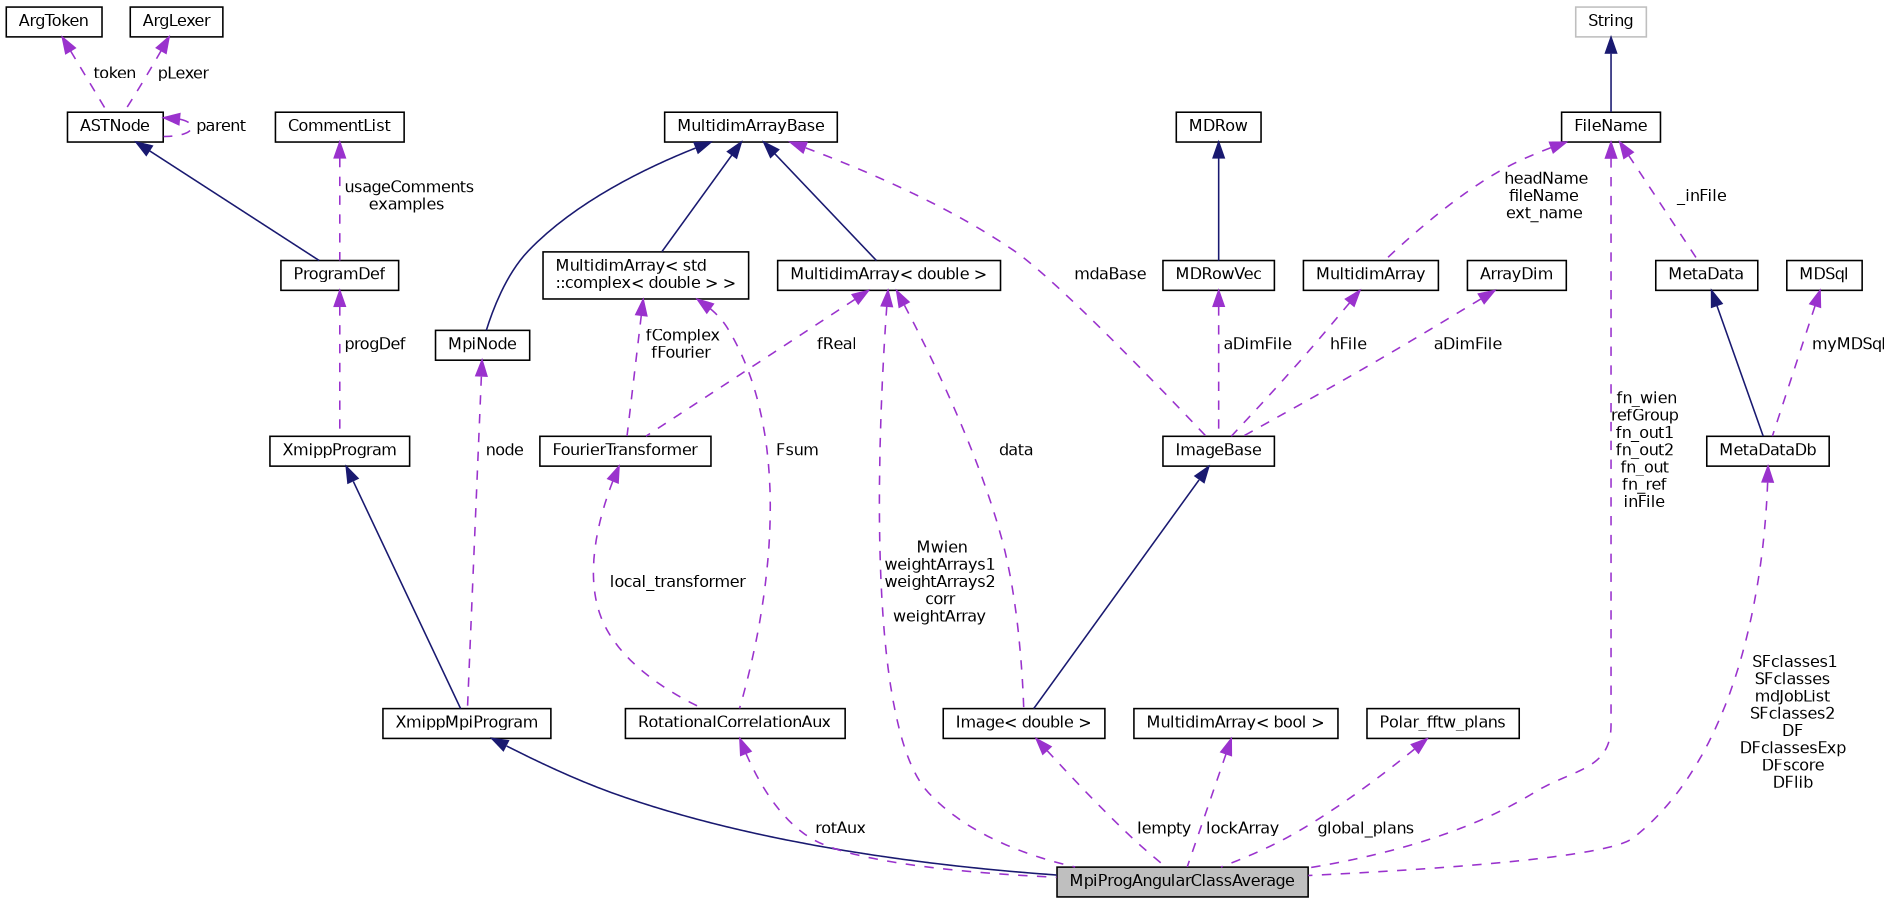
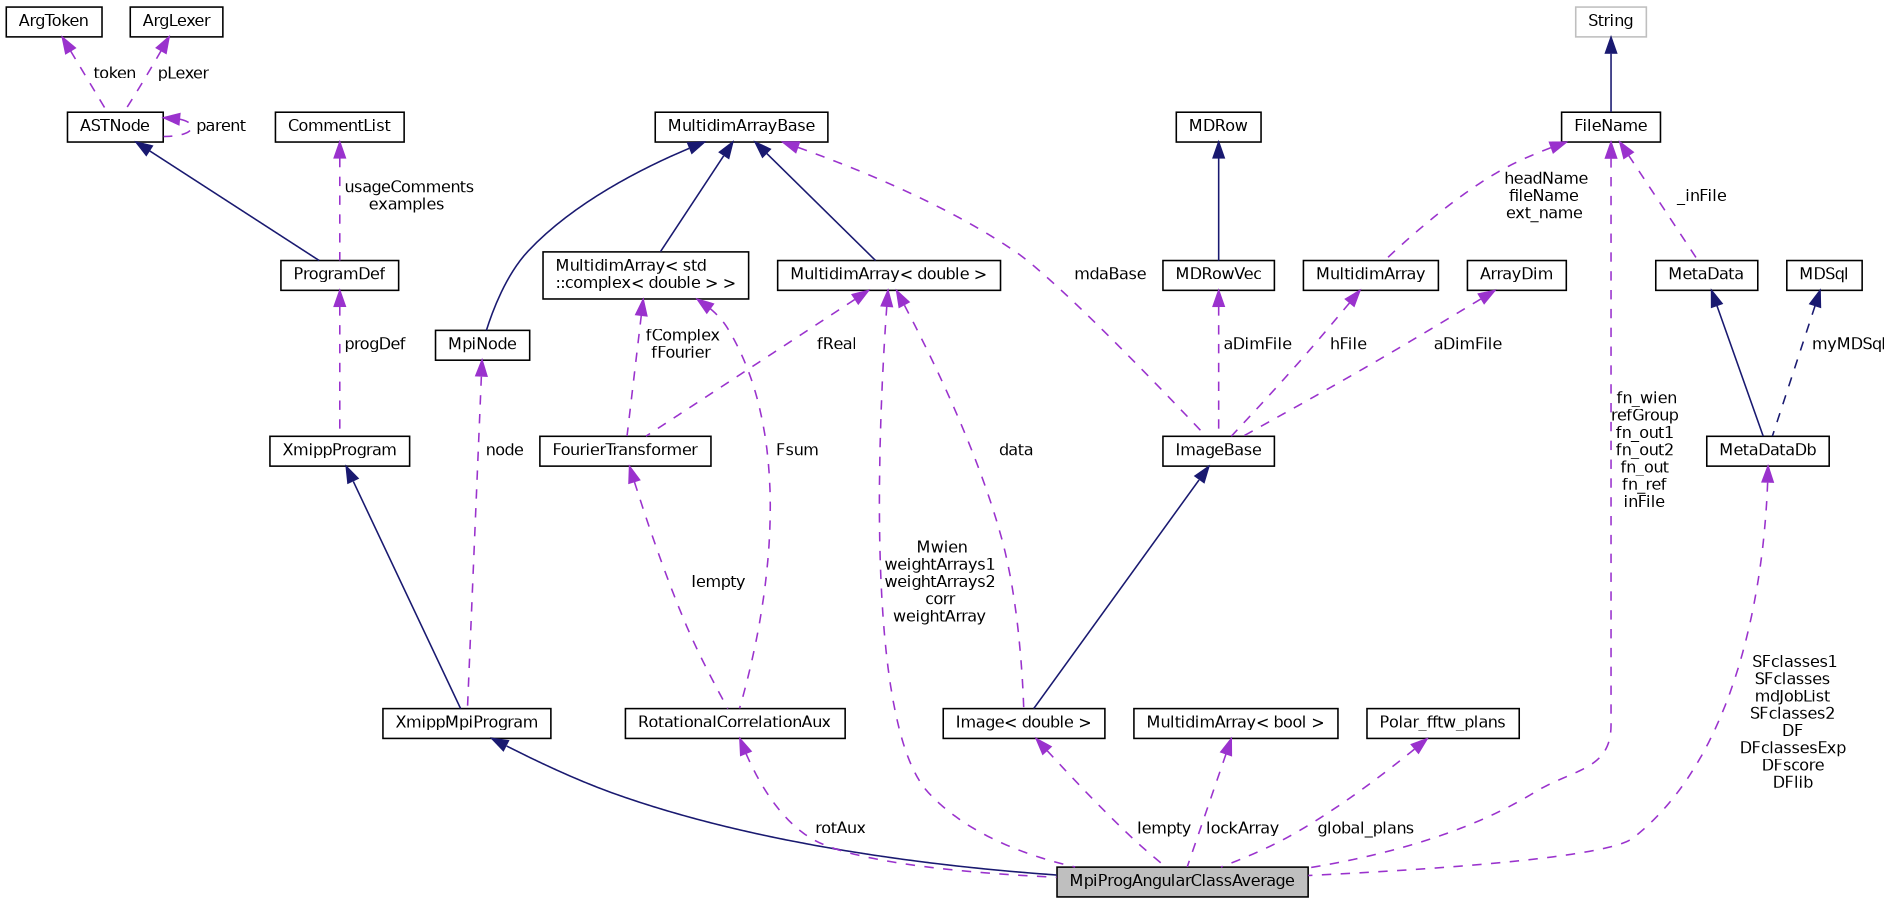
edge "MetaDataDb" -> "MDSql": color darkorchid3 -> midnightblue
edge "RotationalCorrelationAux" -> "FourierTransformer": label " local_transformer" -> " Iempty"
